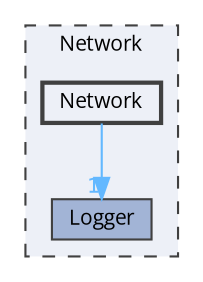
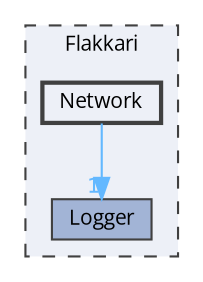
cluster "Network": label "Network" -> "Flakkari"
